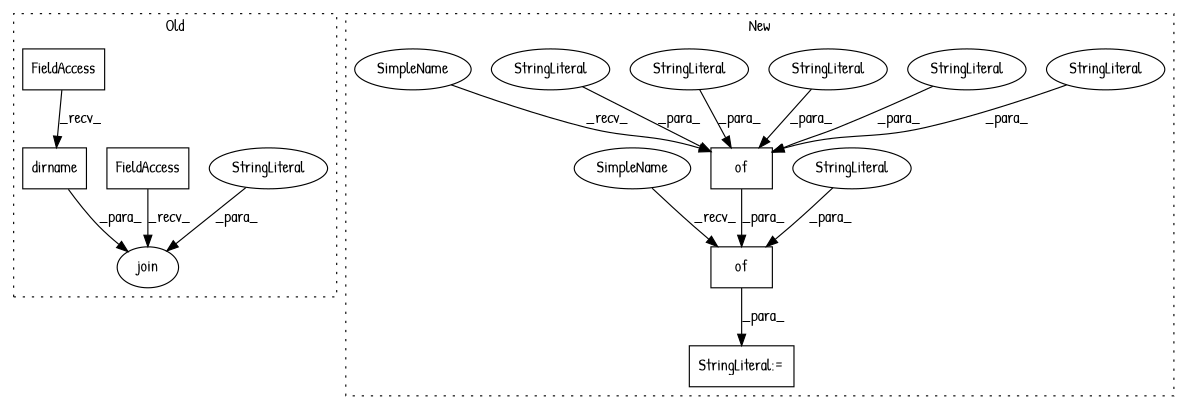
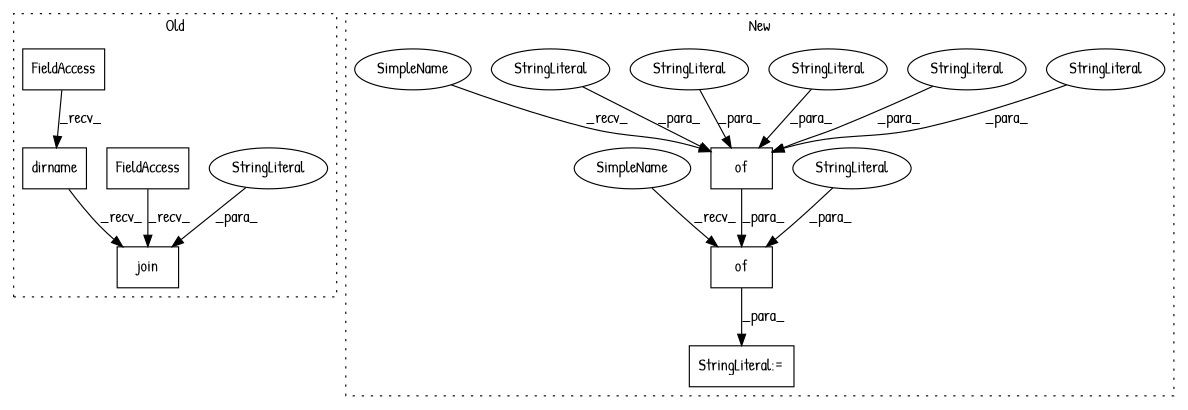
edge "dirname" -> "join": label "_para_" -> "_recv_"
node "join": shape ellipse -> box
